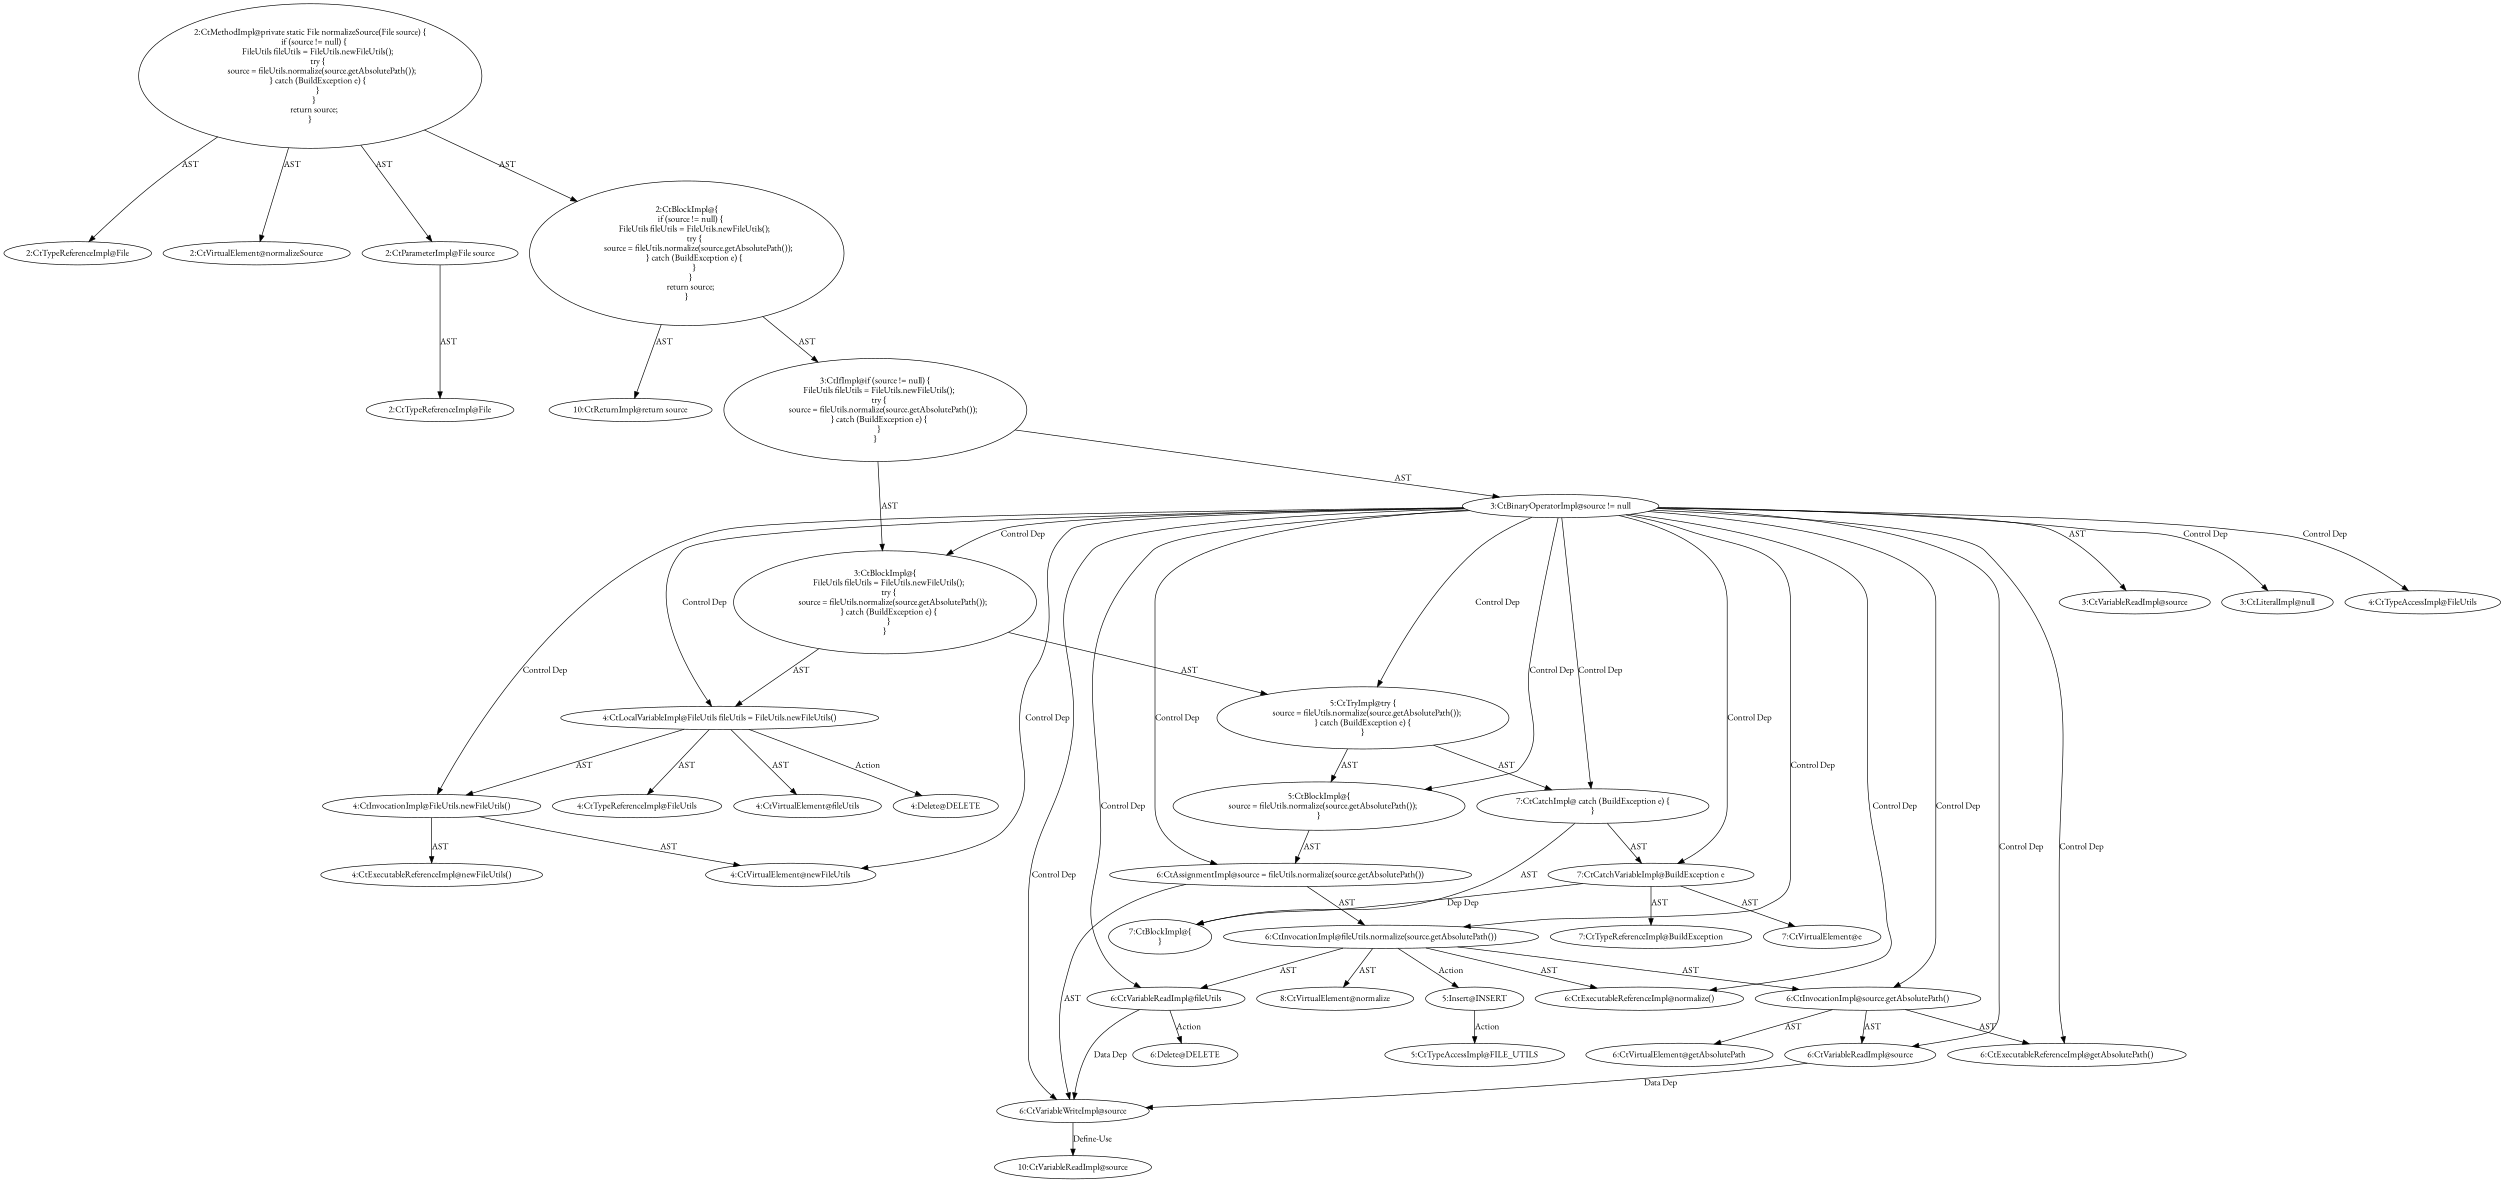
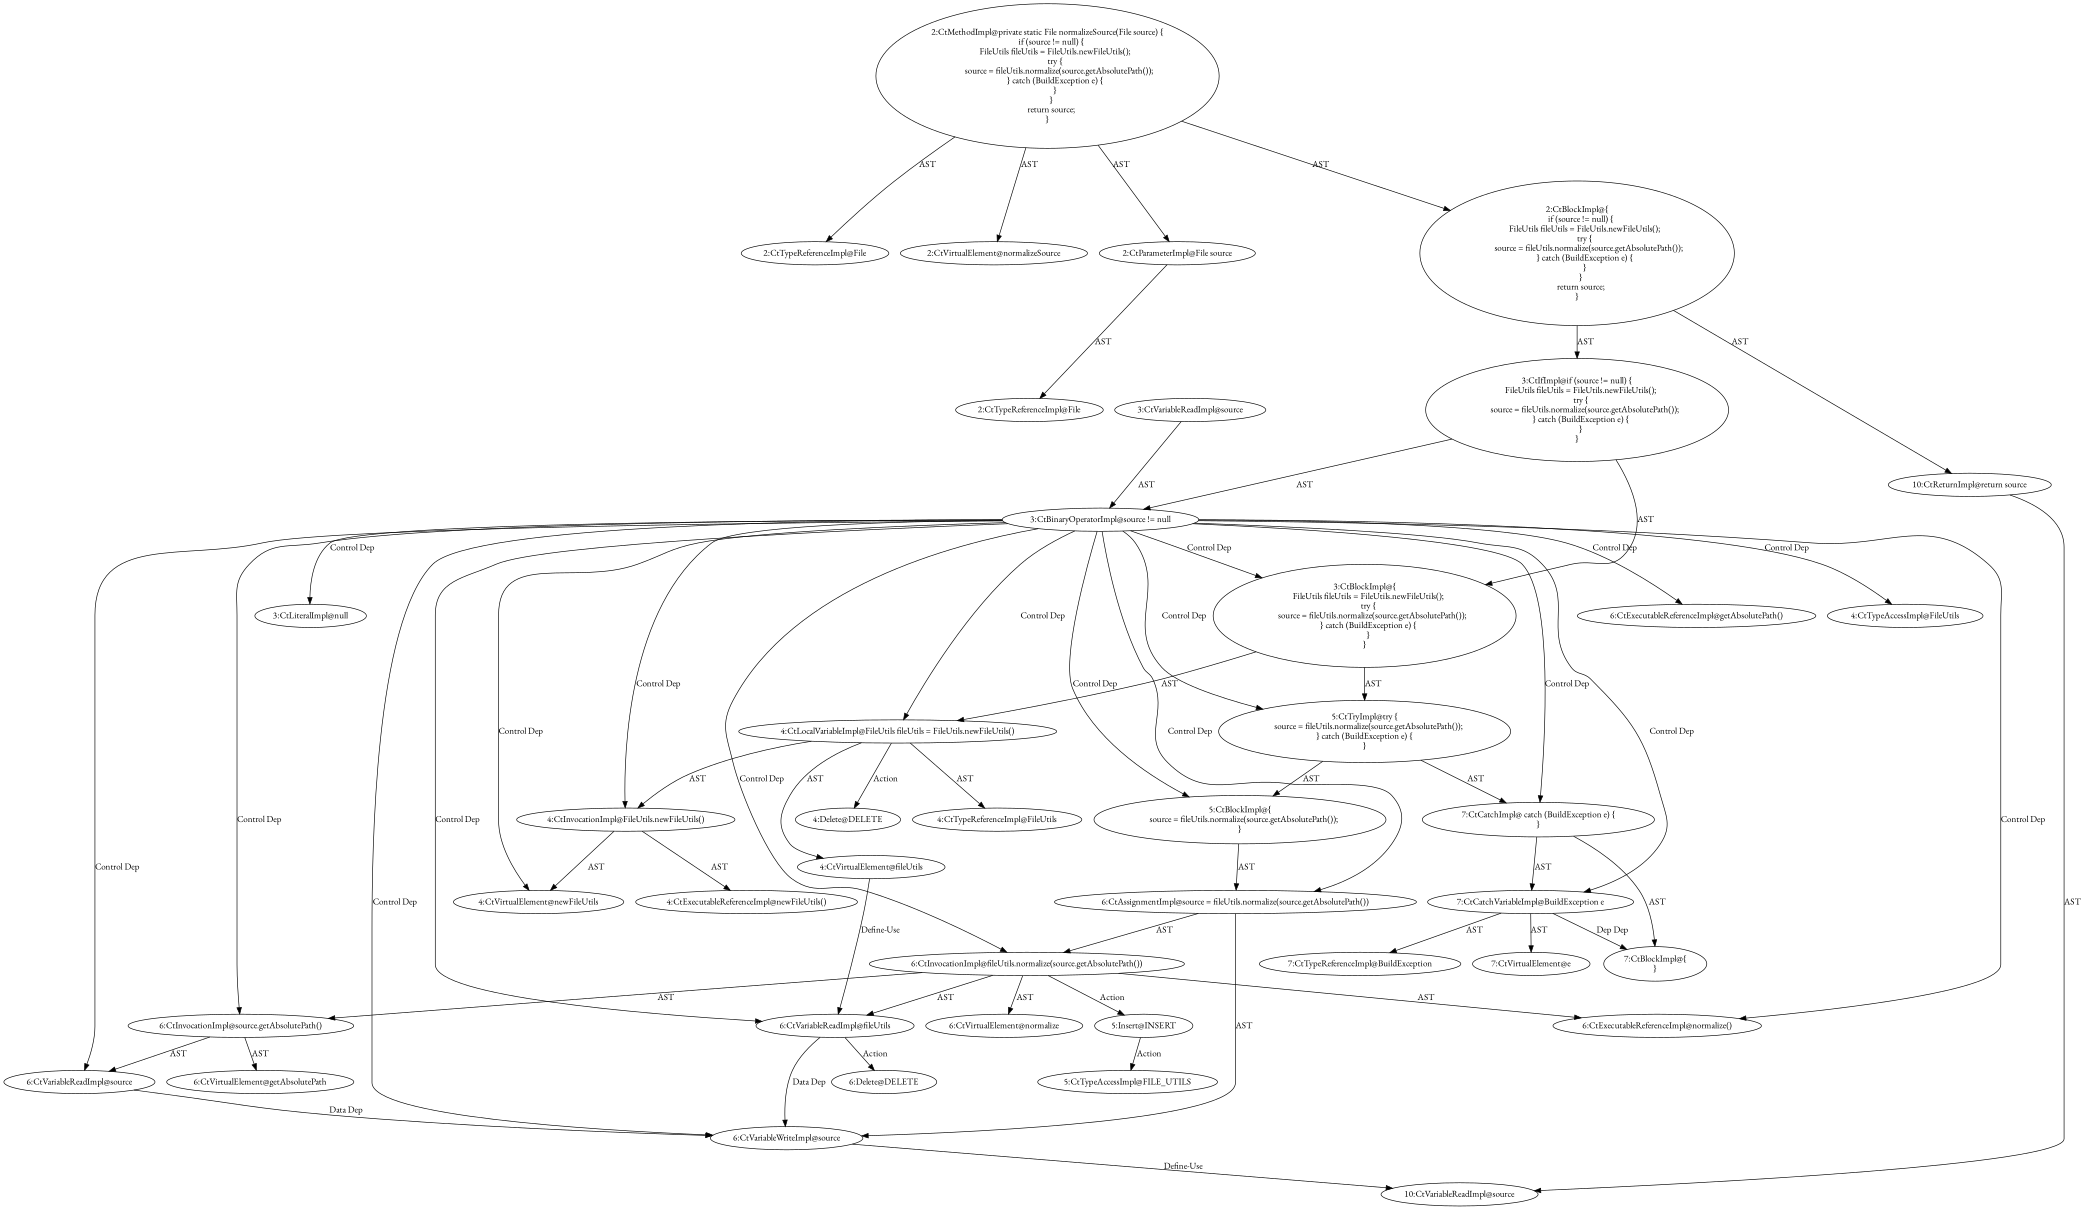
edge "3:CtBinaryOperatorImpl@source != null" -> "3:CtVariableReadImpl@source": reversed
edge "4:CtVirtualElement@fileUtils" -> "6:CtVariableReadImpl@fileUtils": added, label "Define-Use"
node "8:CtVirtualElement@normalize": label "8:CtVirtualElement@normalize" -> "6:CtVirtualElement@normalize"
edge "6:CtInvocationImpl@source.getAbsolutePath()" -> "6:CtExecutableReferenceImpl@getAbsolutePath()": removed, label "AST"
edge "10:CtReturnImpl@return source" -> "10:CtVariableReadImpl@source": added, label "AST"
